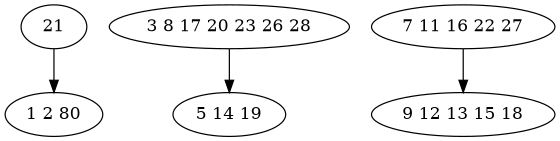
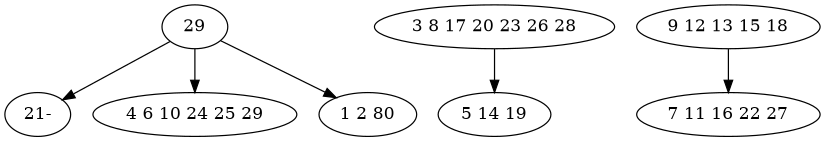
node "21": label "21" -> "29"
edge "7 11 16 22 27" -> "9 12 13 15 18": reversed
node "21-": added
node "4 6 10 24 25 29": added
